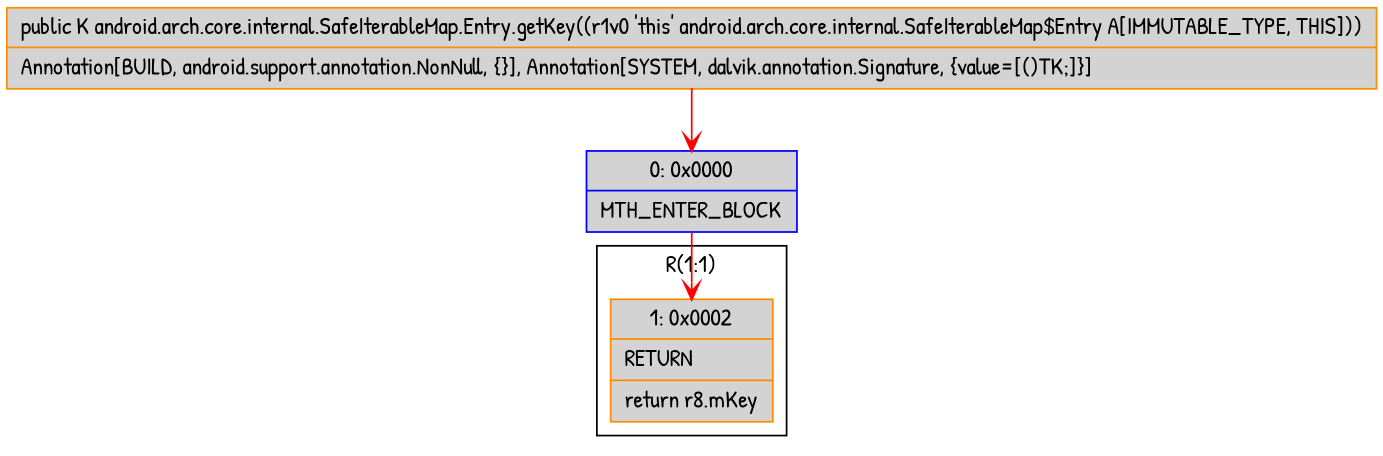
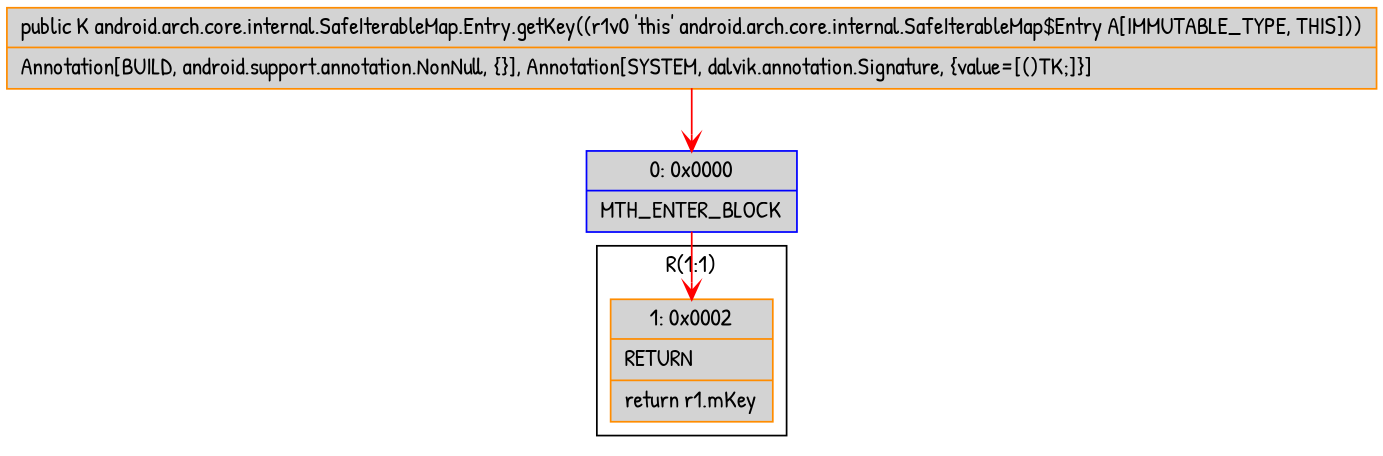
node "1: 0x0002": text "return r8.mKey" -> "return r1.mKey"
